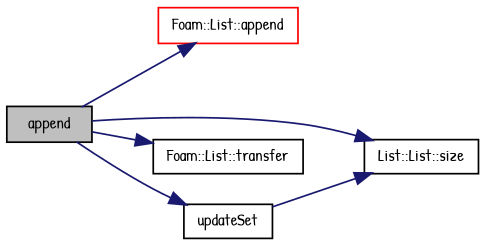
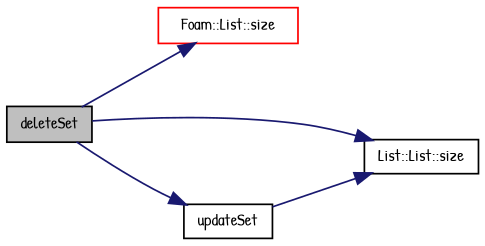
node "Foam::List::append": label "Foam::List::append" -> "Foam::List::size"
node "append": label "append" -> "deleteSet"
node "Foam::List::transfer": removed
